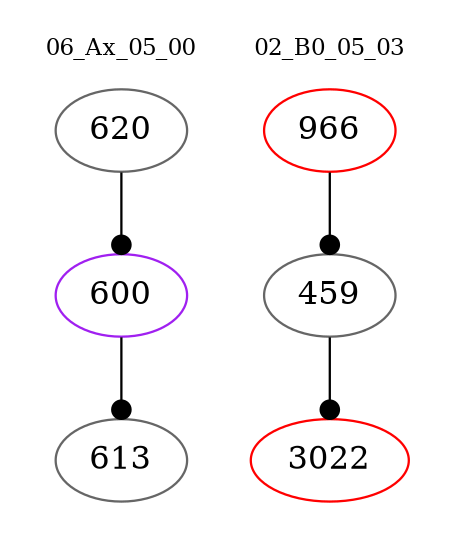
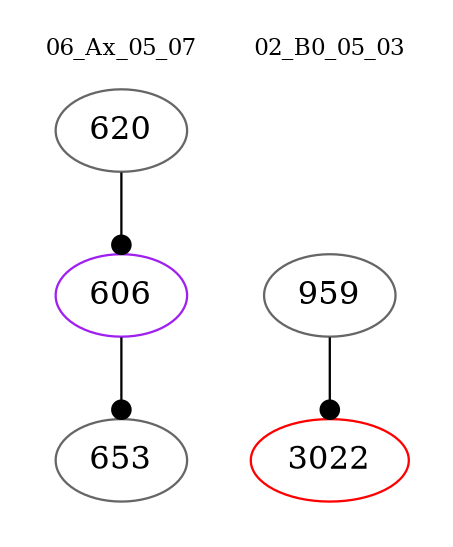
cluster "06_Ax_05_00": label "06_Ax_05_00" -> "06_Ax_05_07"
node "966": removed
node "600": label "600" -> "606"
node "459": label "459" -> "959"
node "613": label "613" -> "653"
